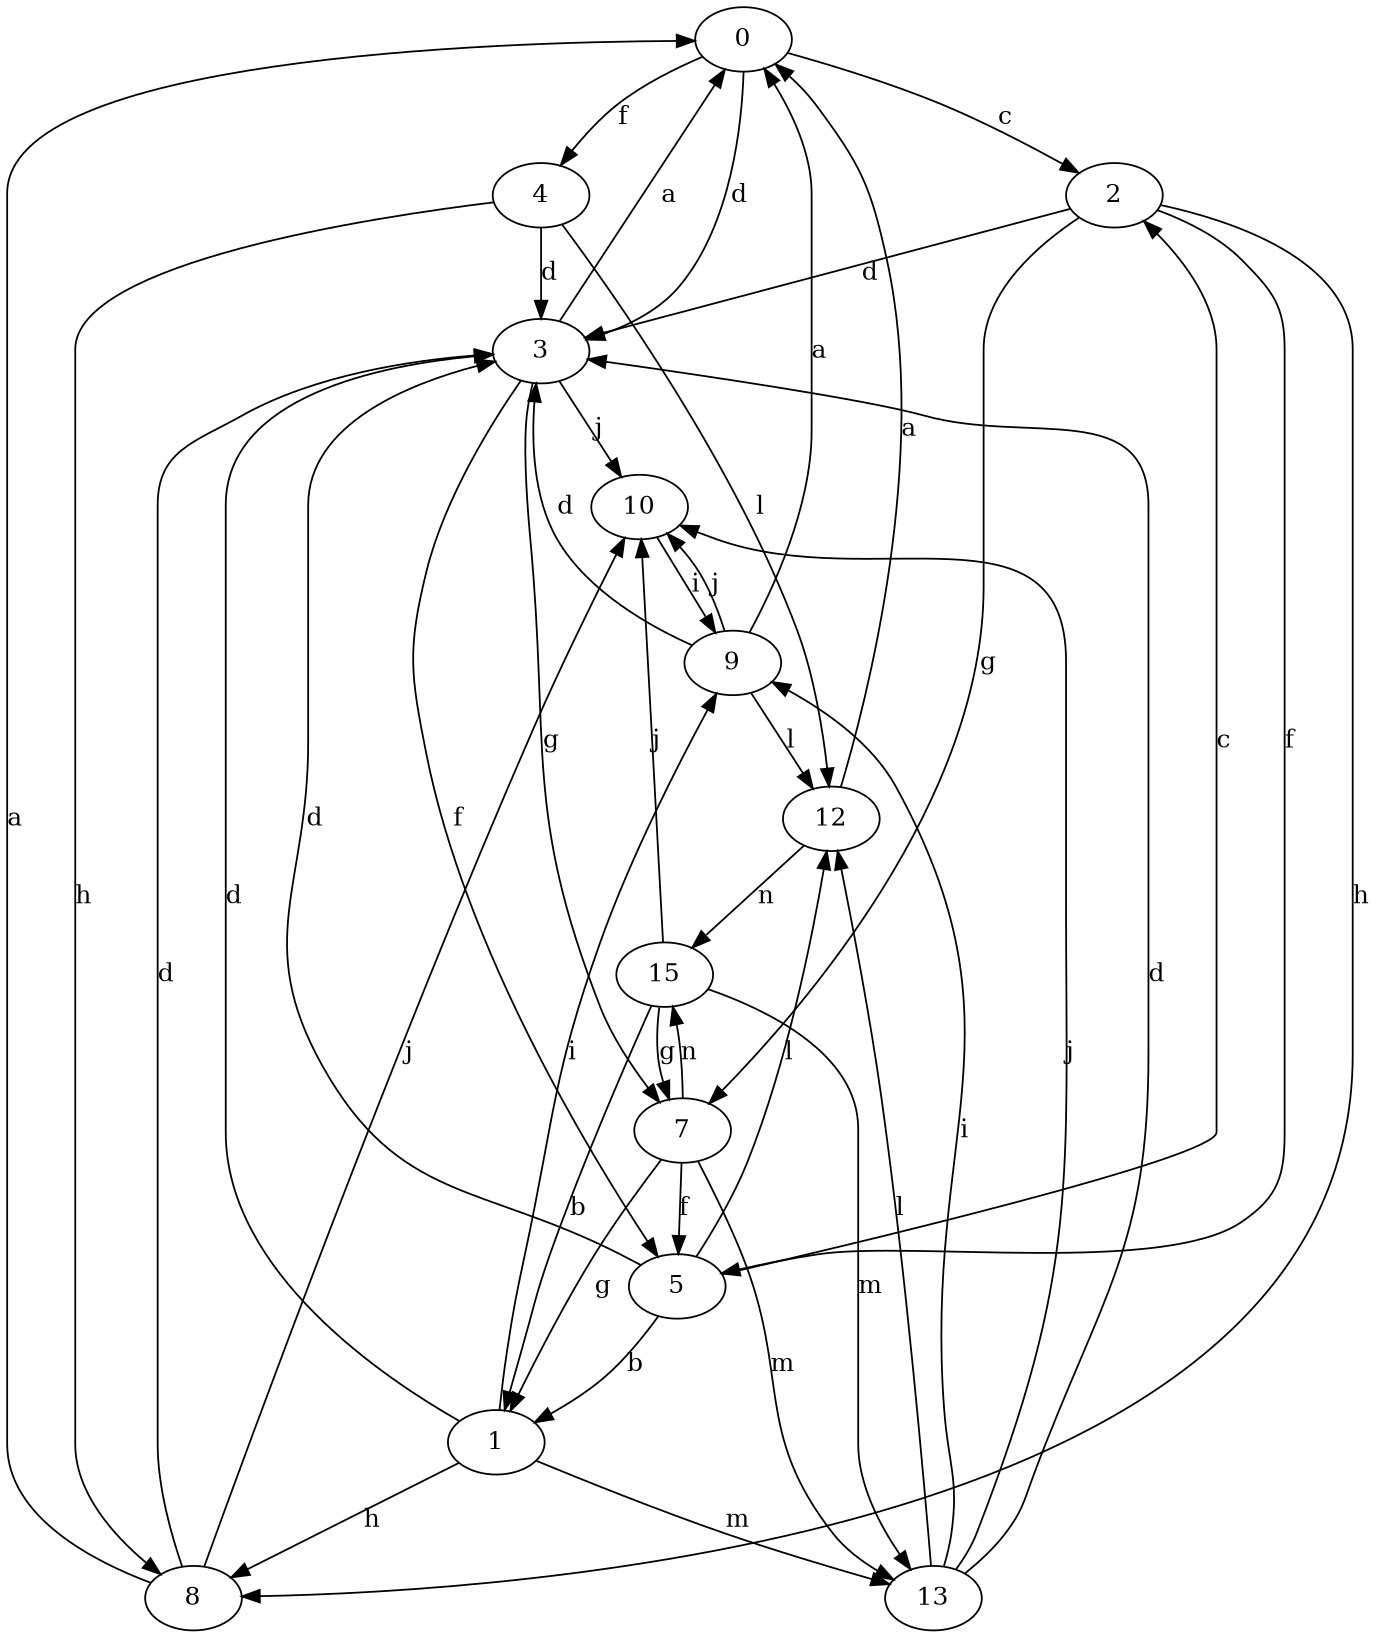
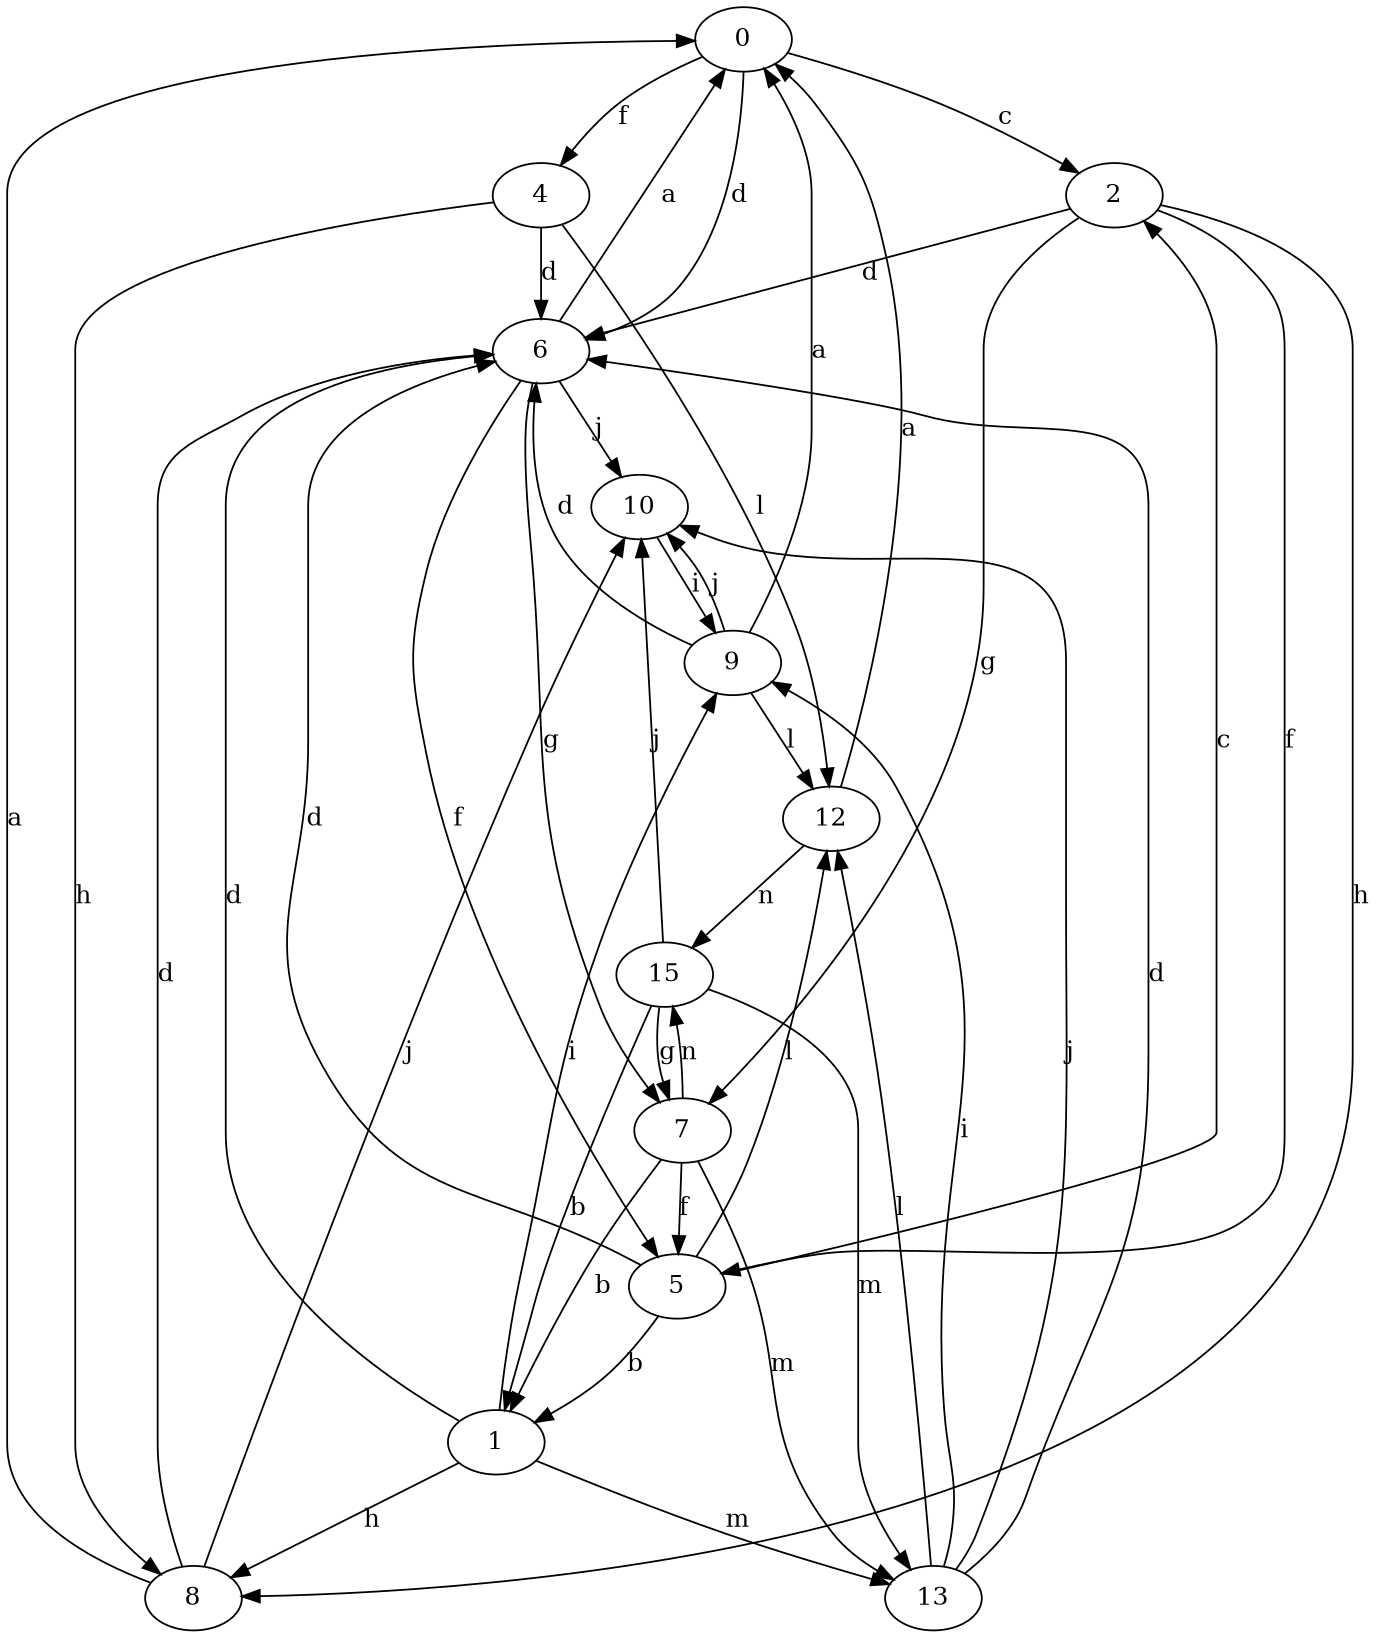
node "3": label "3" -> "6"
edge "7" -> "1": label "g" -> "b"
